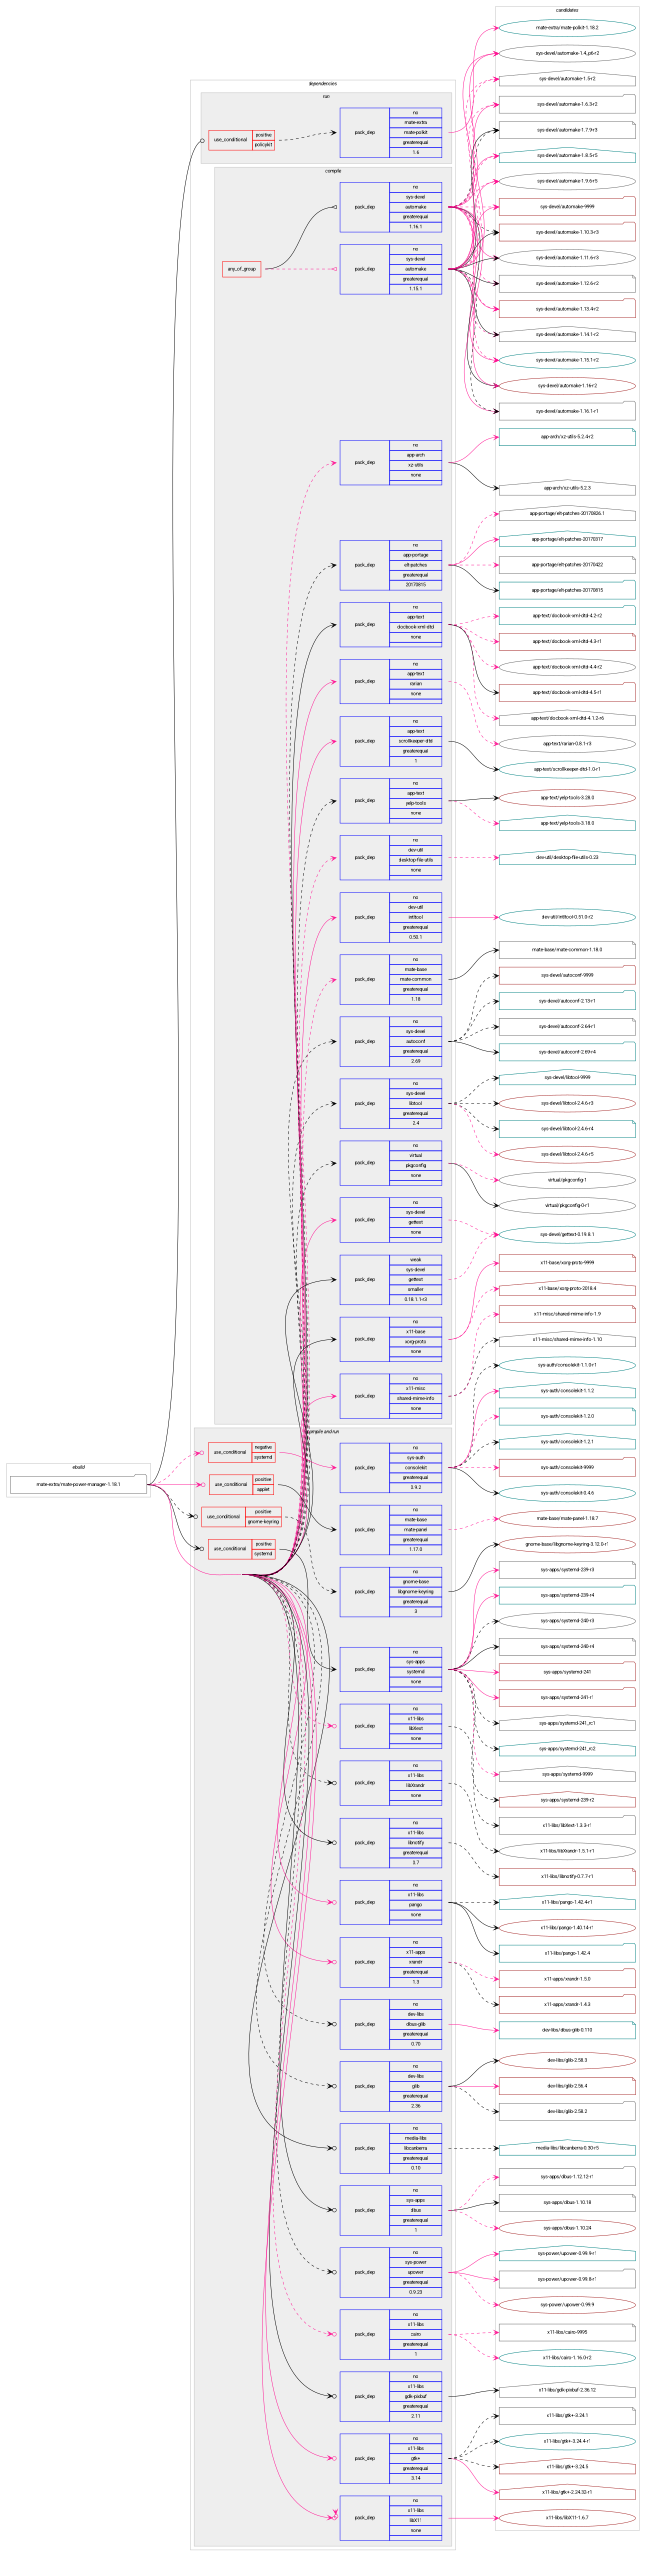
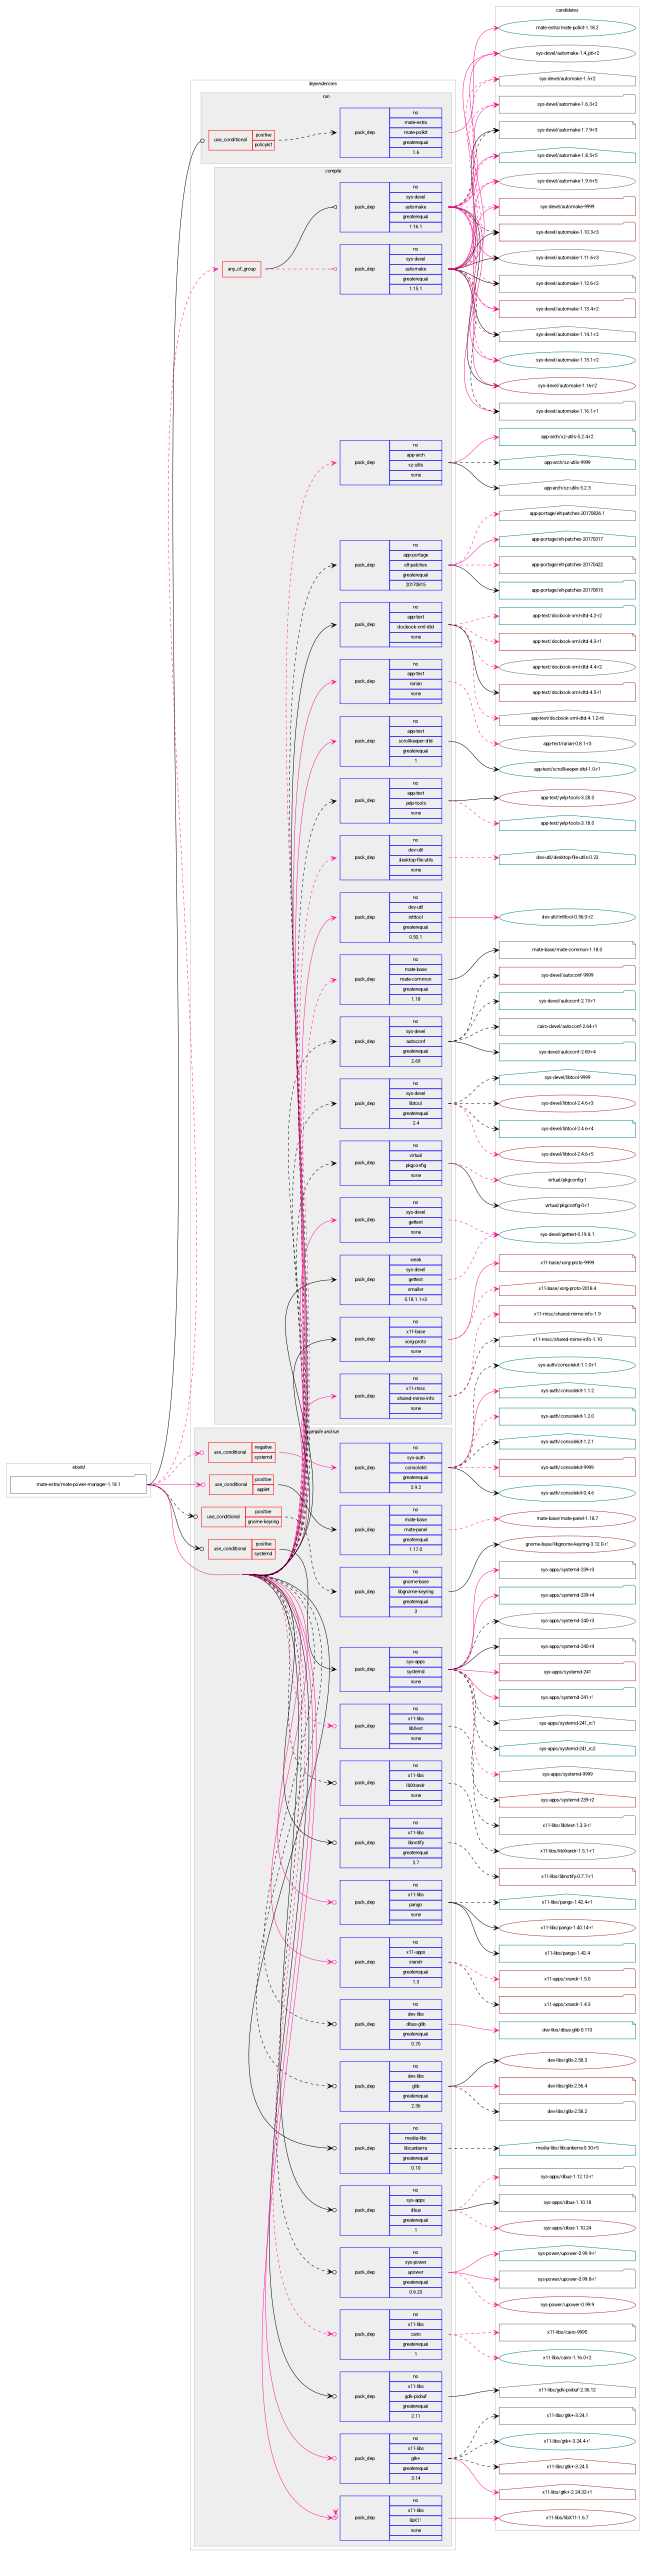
node "app-arch/xz-utils-9999": added
edge "mate-extra/mate-power-manager-1.18.1" -> "any_of_group": added
node "dev-util/intltool-0.51.0-r2": label "dev-util/intltool-0.51.0-r2" -> "dev-util/intltool-0.56.0-r2"
node "sys-devel/autoconf-2.64-r1": label "sys-devel/autoconf-2.64-r1" -> "cairo-devel/autoconf-2.64-r1"
node "sys-apps/systemd-241-r1": color brown -> teal
